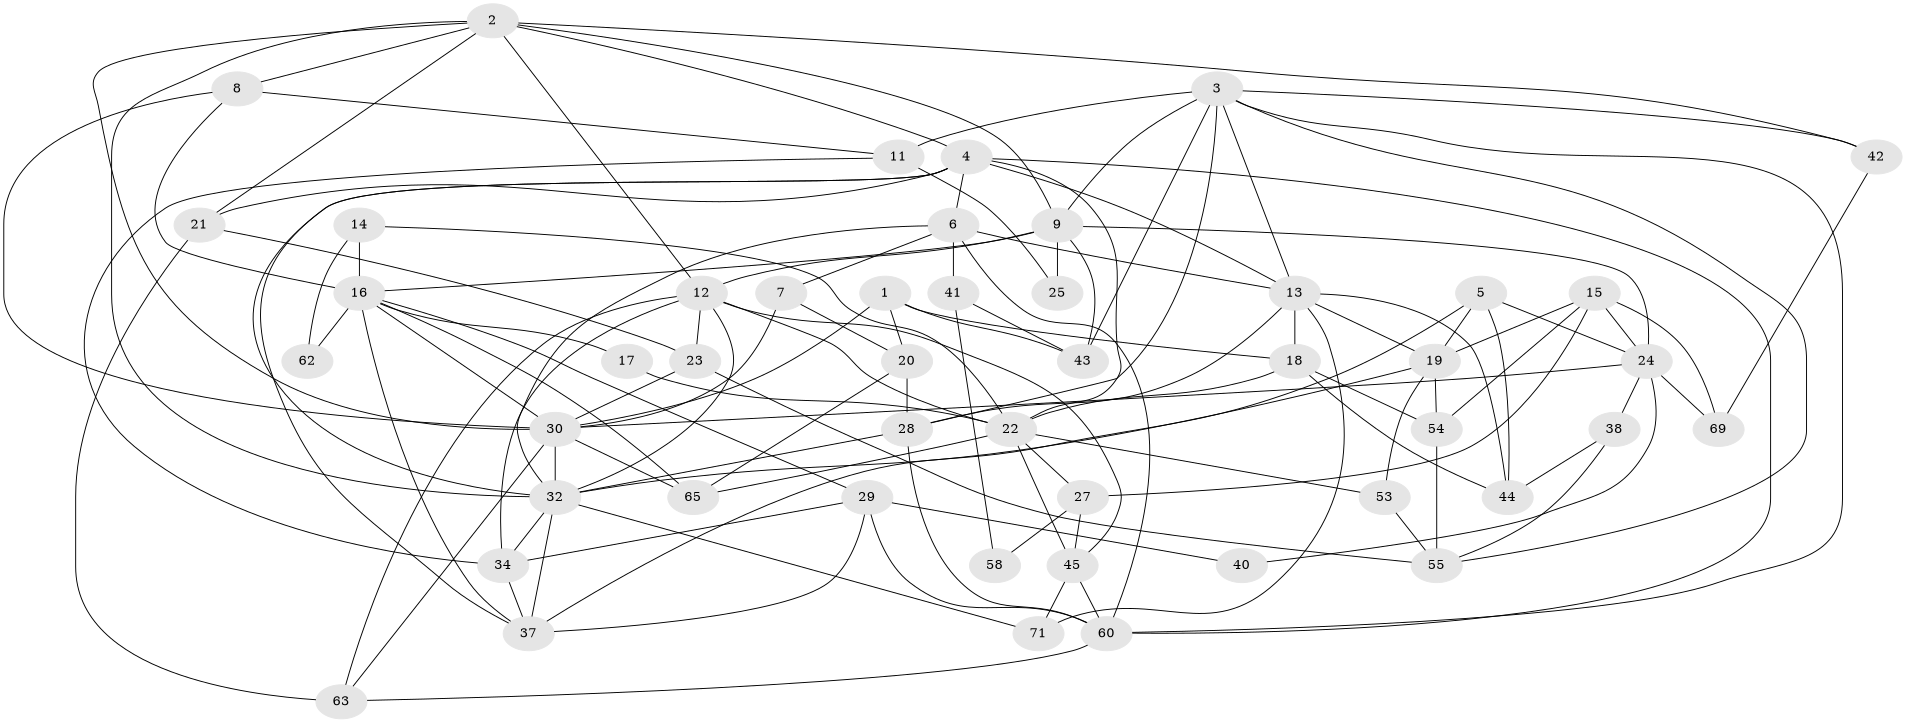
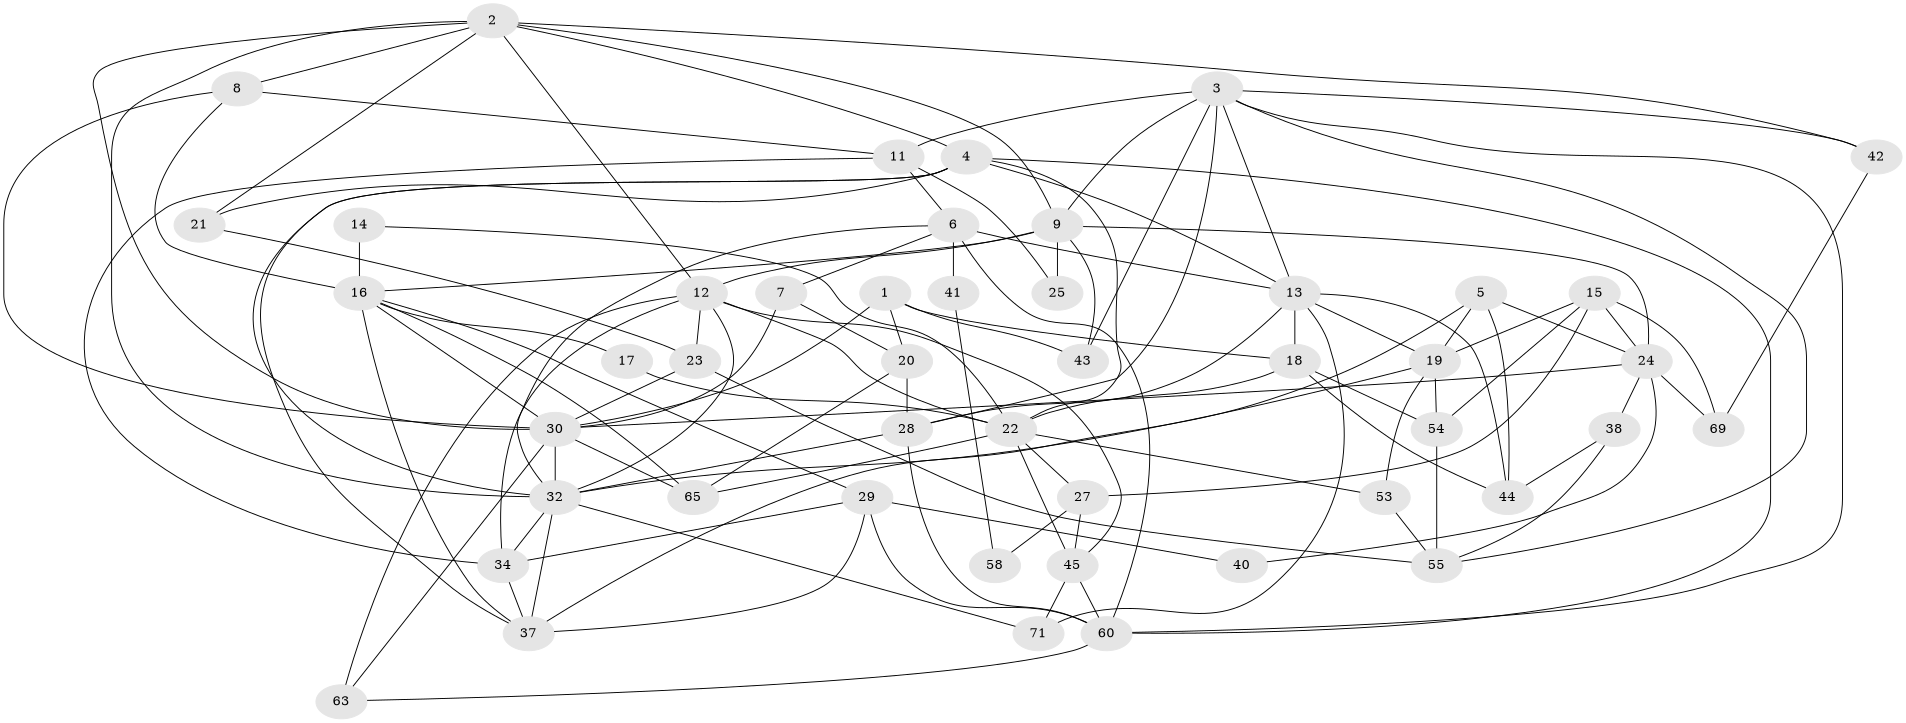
edge "4" -- "6": now "11" -- "6"
edge "41" -- "43": removed
node "62": removed
edge "21" -- "63": removed
